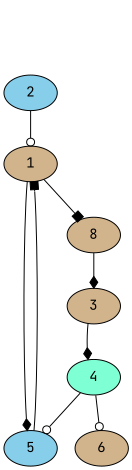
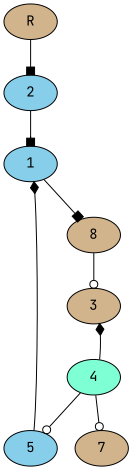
node "R": added
edge "2" -> "1": arrowhead odot -> box
node "1": fillcolor tan -> skyblue
edge "8" -> "3": arrowhead diamond -> odot
edge "1" -> "5": removed
edge "5" -> "1": arrowhead box -> diamond
edge "3" -> "4": reversed
node "6": label "6" -> "7"
